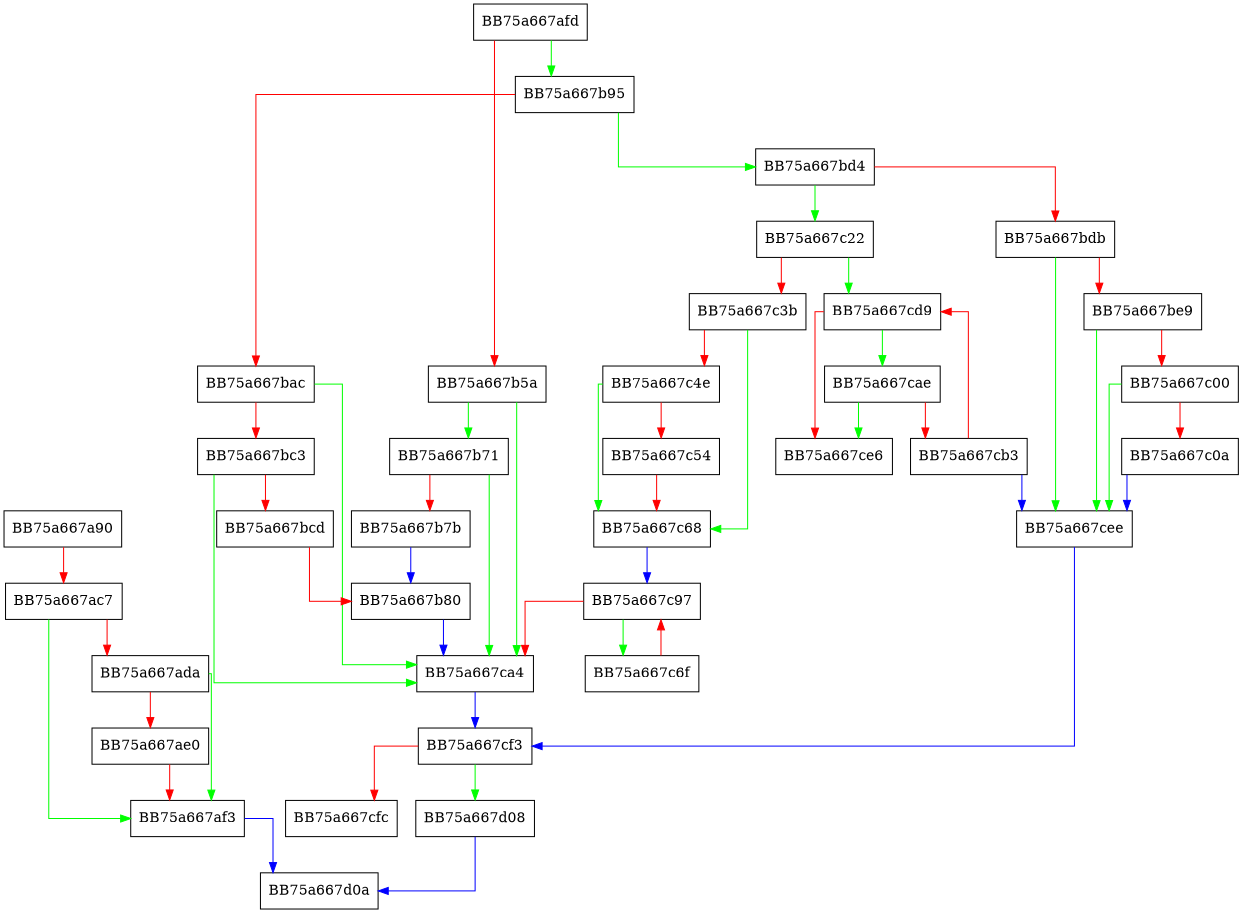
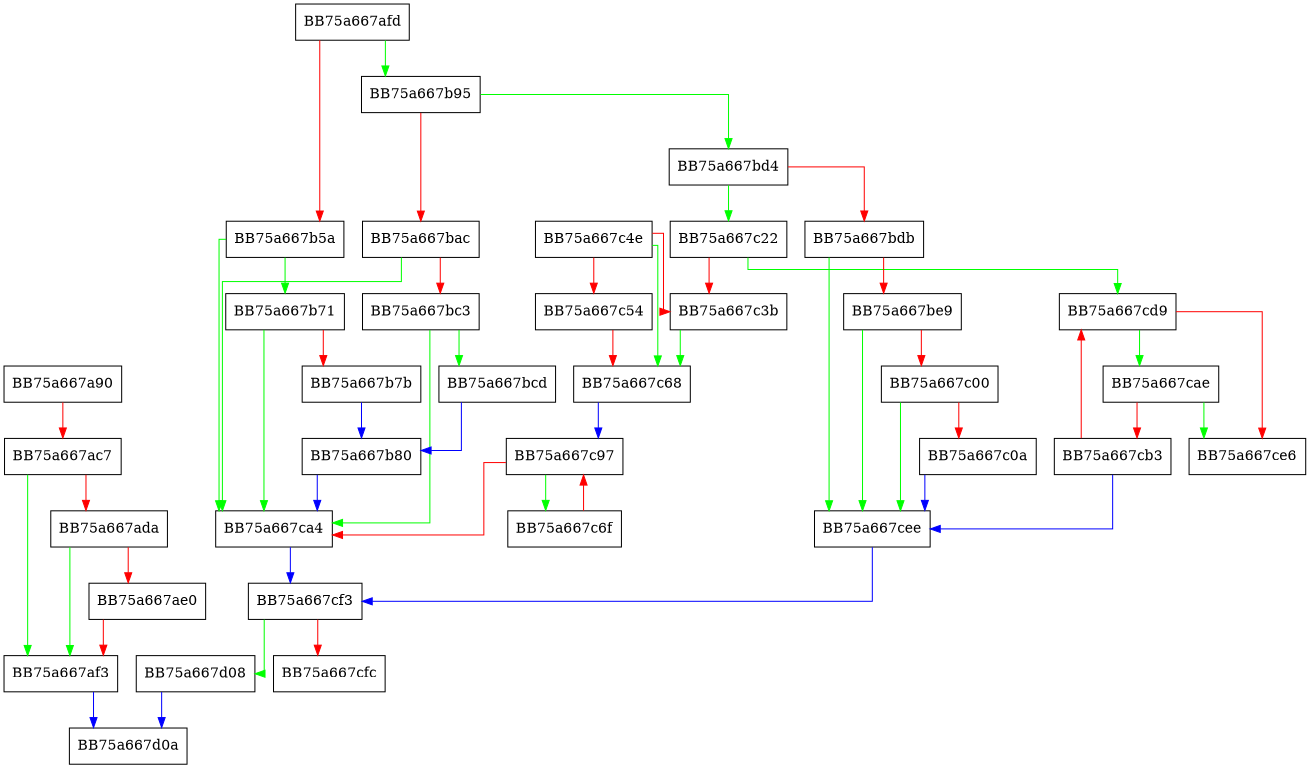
edge "BB75a667c3b" -> "BB75a667c4e": reversed
edge "BB75a667bc3" -> "BB75a667bcd": color red -> green
edge "BB75a667bcd" -> "BB75a667b80": color red -> blue
